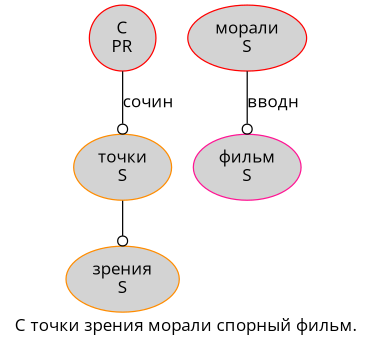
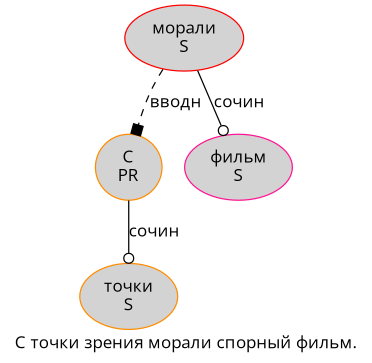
node "С PR": color red -> darkorange
edge "морали S" -> "С PR": added, label "вводн"
edge "морали S" -> "фильм S": label "вводн" -> "сочин"
node "зрения S": removed
